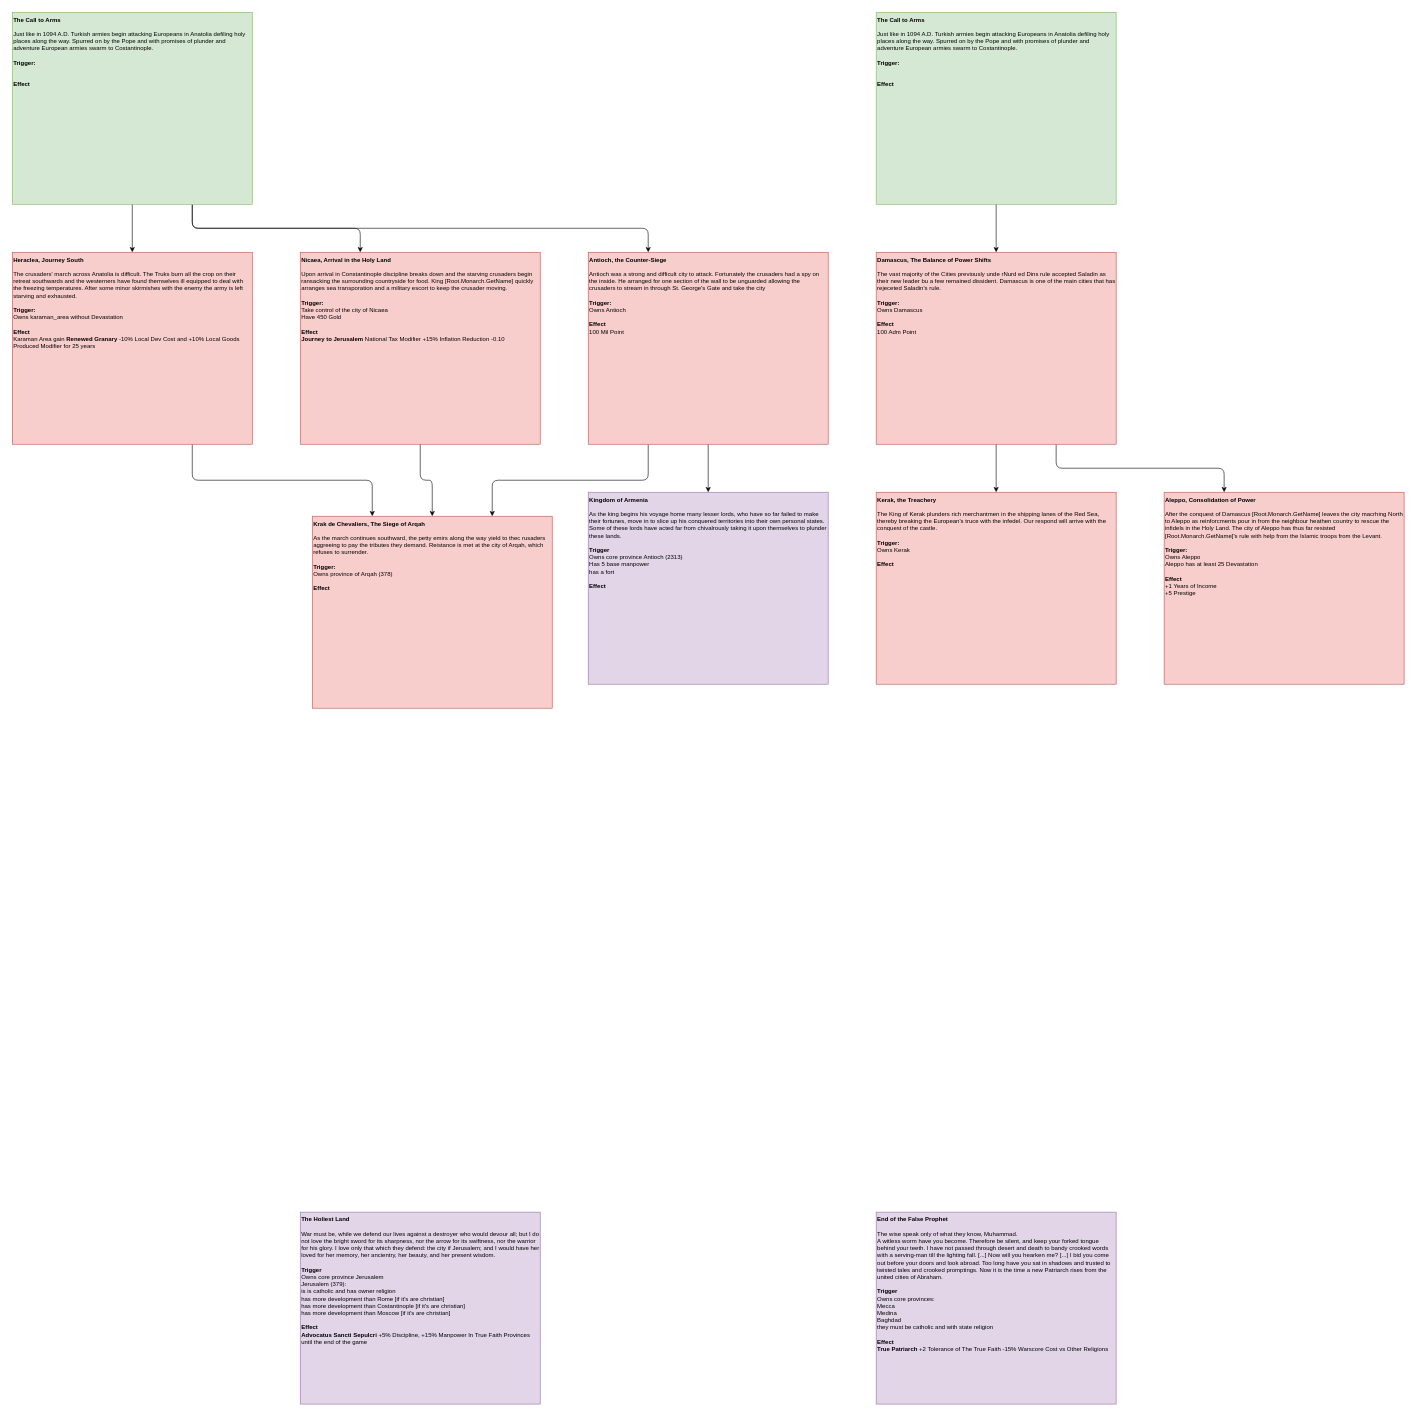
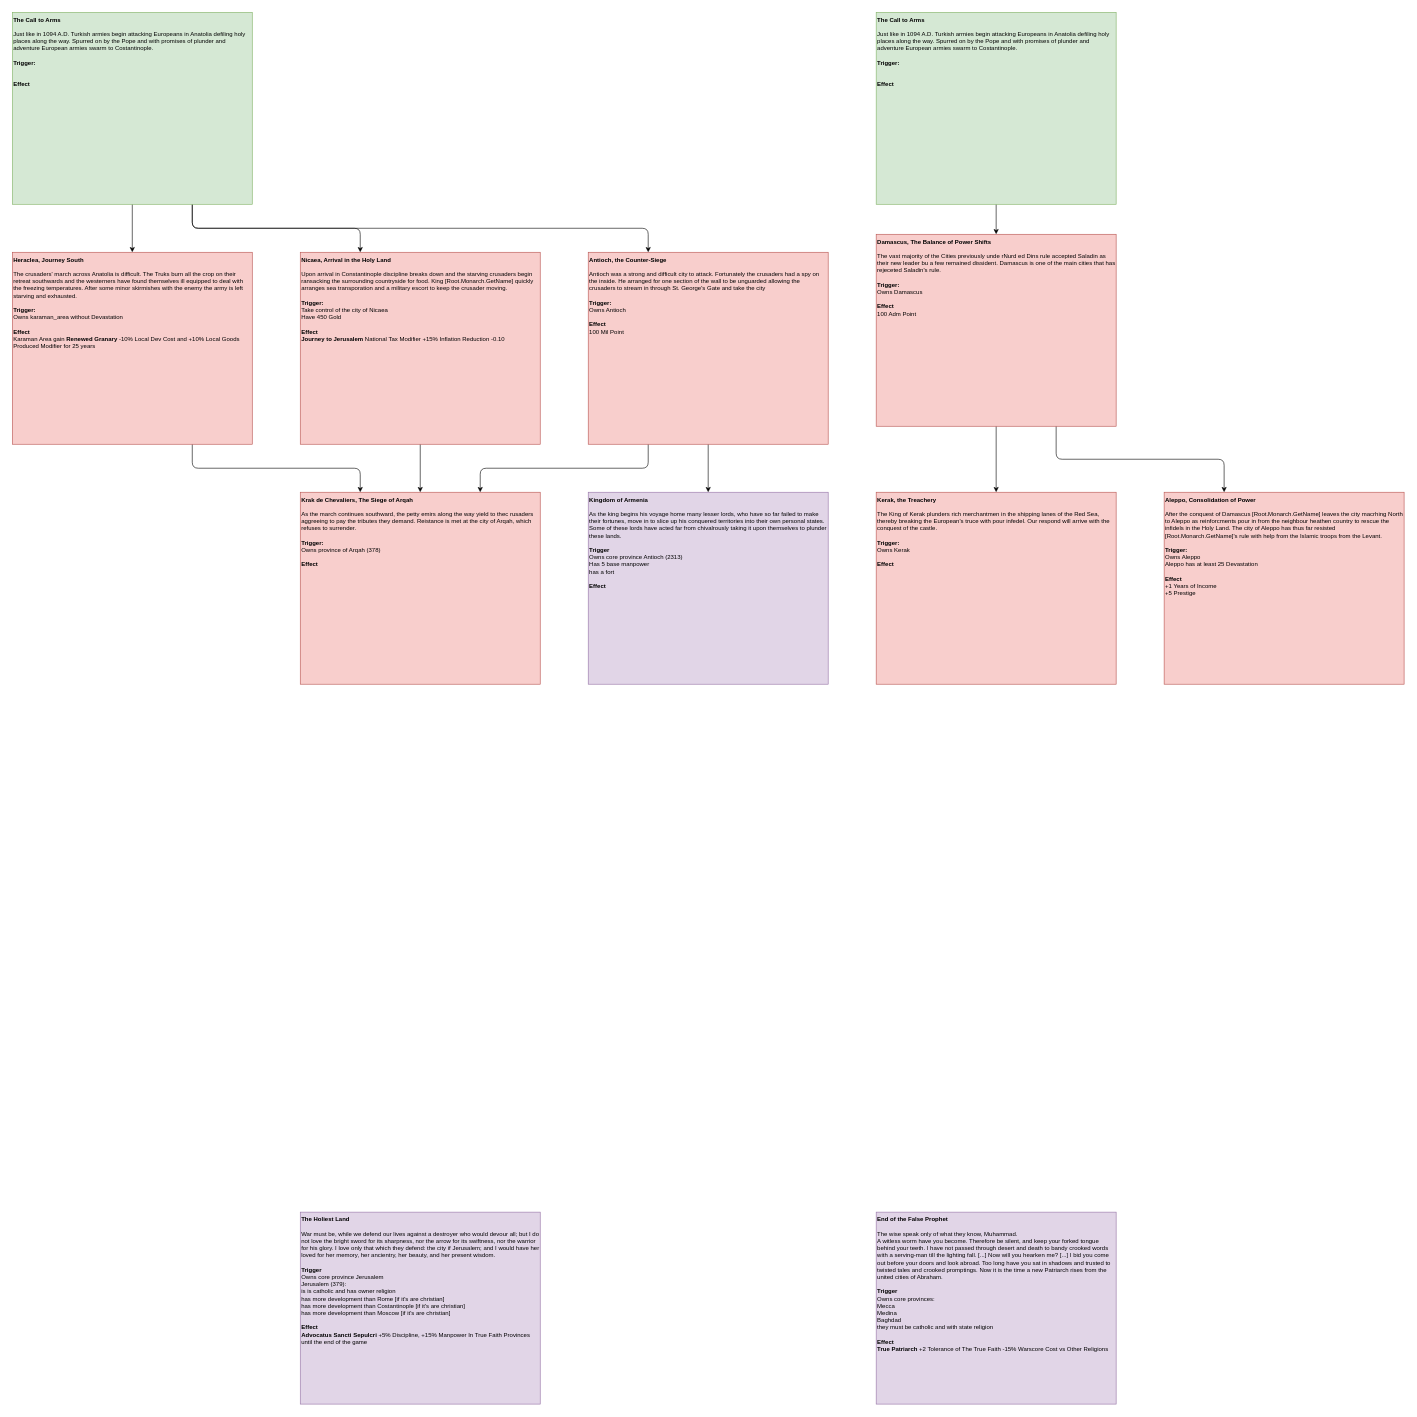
node "Damascus, The Balance of Power Shifts The vast majority of the Cities previously unde rNurd ed Dins rule accepted Saladin as their new leader bu a few remained dissident. Damascus is one of the main cities that has rejeceted Saladin's rule. Trigger:Owns Damascus Effect 100 Adm Point": moved (996, 348) -> (996, 330)
node "Kerak, the Treachery The King of Kerak plunders rich merchantmen in the shipping lanes of the Red Sea, thereby breaking the European's truce with the infedel. Our respond will arrive with the conquest of the castle. Trigger:Owns Kerak Effect": label "Kerak, the Treachery The King of Kerak plunders rich merchantmen in the shipping lanes of the Red Sea, thereby breaking the European's truce with the infedel. Our respond will arrive with the conquest of the castle. Trigger:Owns Kerak Effect" -> "Kerak, the Treachery The King of Kerak plunders rich merchantmen in the shipping lanes of the Red Sea, thereby breaking the European's truce with pour infedel. Our respond will arrive with the conquest of the castle. Trigger:Owns Kerak Effect"
node "Krak de Chevaliers, The Siege of Arqah As the march continues southward, the petty emirs along the way yield to thec rusaders aggreeing to pay the tributes they demand. Reistance is met at the city of Arqah, which refuses to surrender. Trigger:Owns province of Arqah (378) Effect": moved (432, 612) -> (420, 588)
